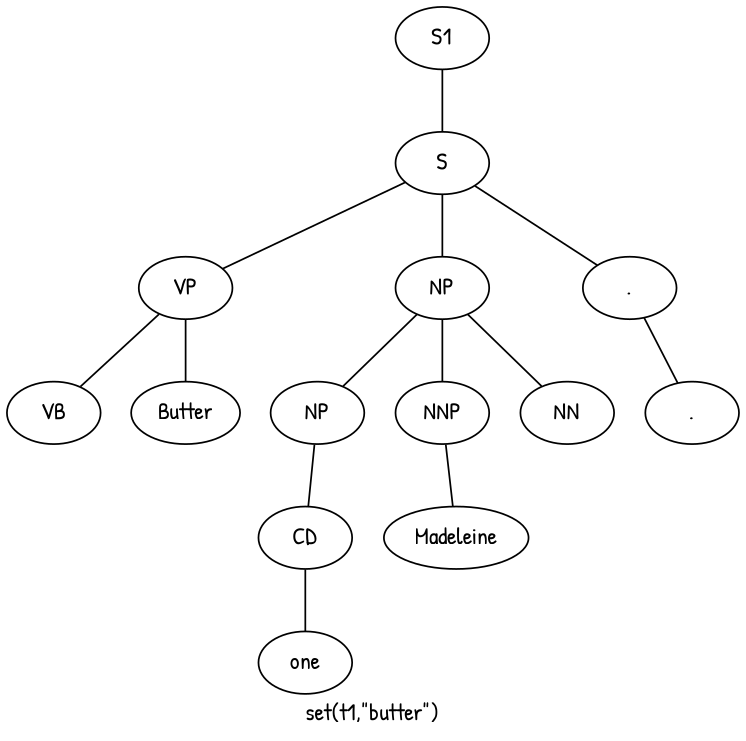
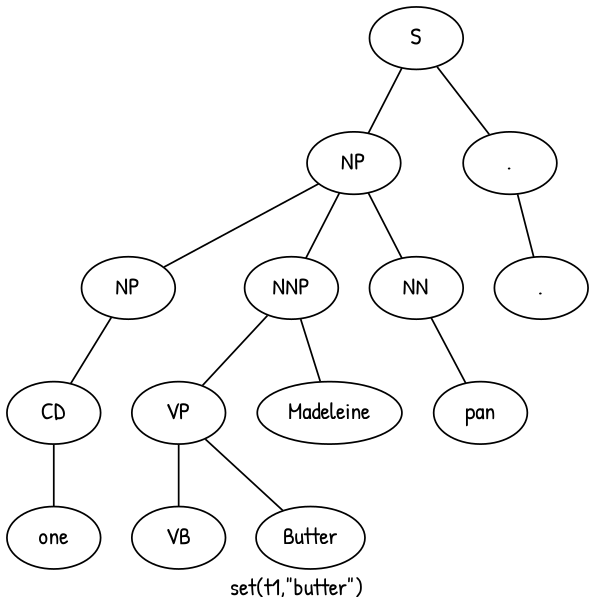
node "S1": removed
edge "S" -- "VP": now "NNP" -- "VP"
node "pan": added
